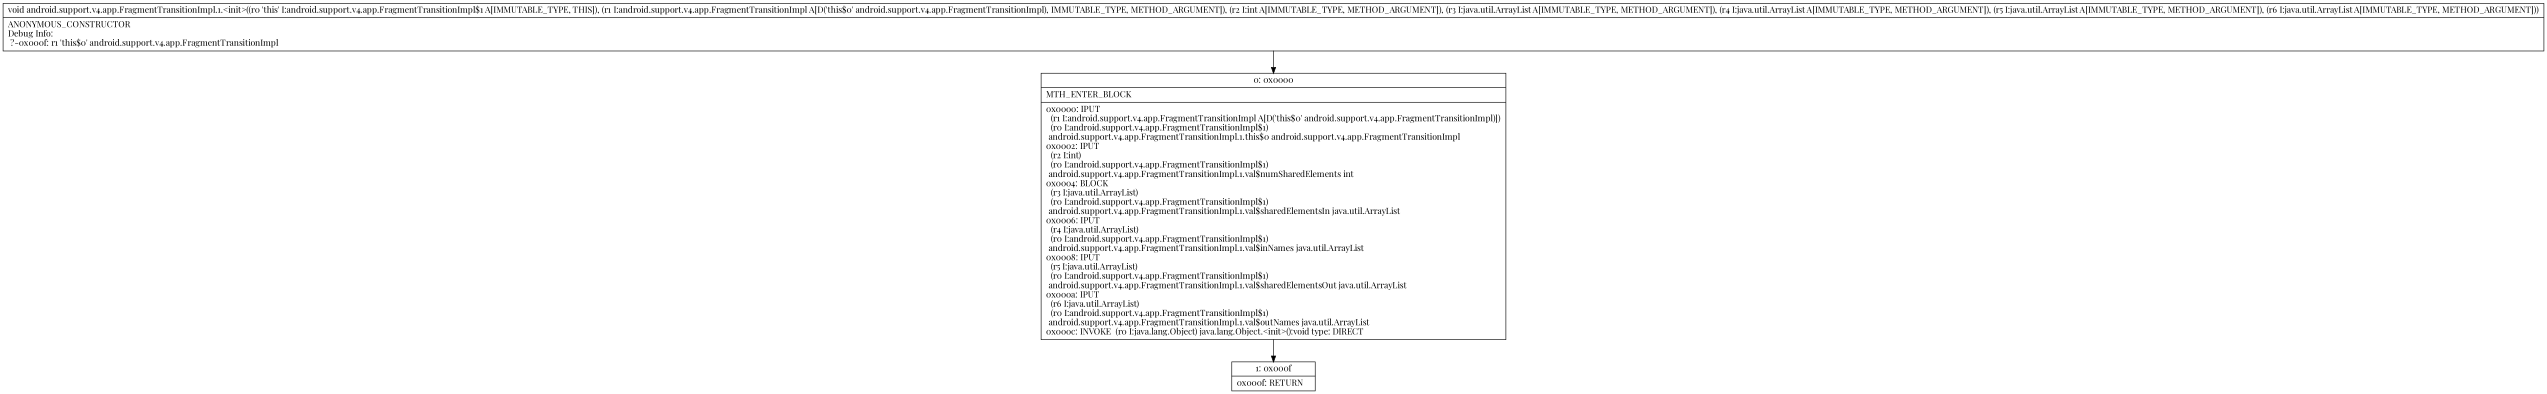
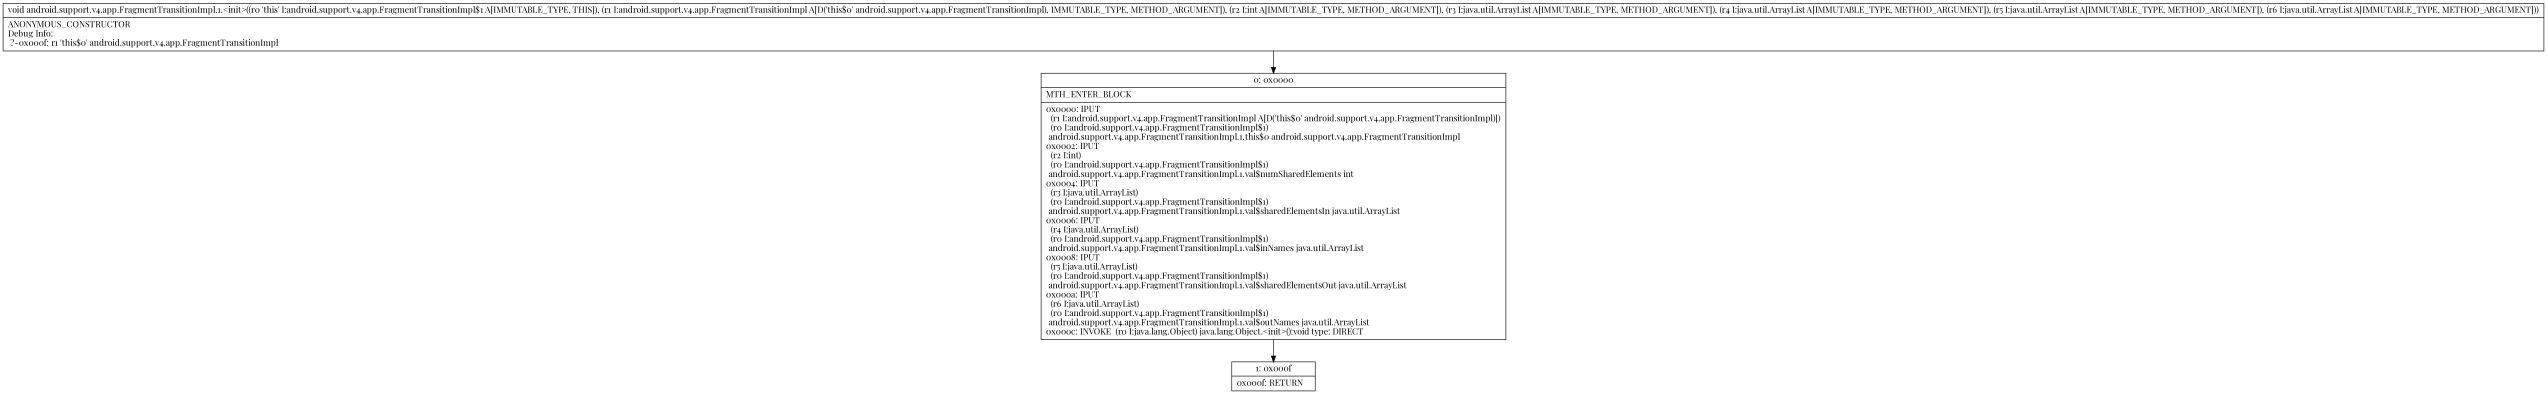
node "0: 0x0000": text "0x0004: BLOCK" -> "0x0004: IPUT"
